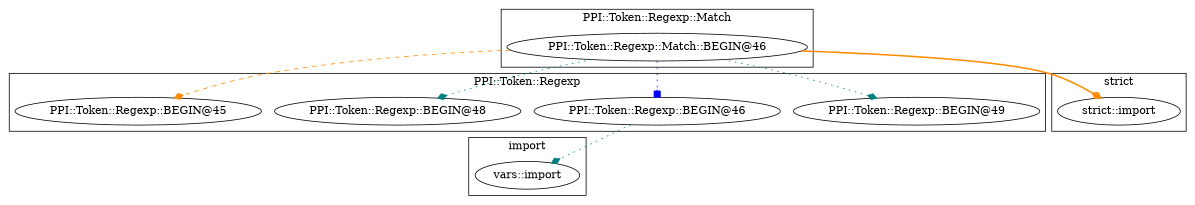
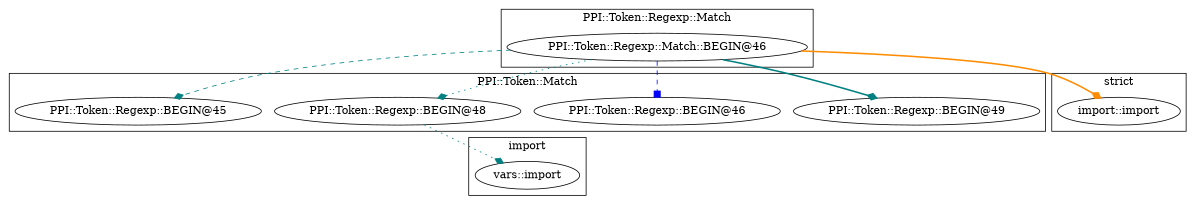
edge "PPI::Token::Regexp::Match::BEGIN@46" -> "PPI::Token::Regexp::BEGIN@45": color darkorange -> teal
edge "PPI::Token::Regexp::Match::BEGIN@46" -> "PPI::Token::Regexp::BEGIN@46": style dotted -> dashed
edge "PPI::Token::Regexp::Match::BEGIN@46" -> "PPI::Token::Regexp::BEGIN@49": style dotted -> bold
cluster "PPI::Token::Regexp": label "PPI::Token::Regexp" -> "PPI::Token::Match"
node "strict::import": label "strict::import" -> "import::import"
edge "PPI::Token::Regexp::BEGIN@46" -> "vars::import": now "PPI::Token::Regexp::BEGIN@48" -> "vars::import"
